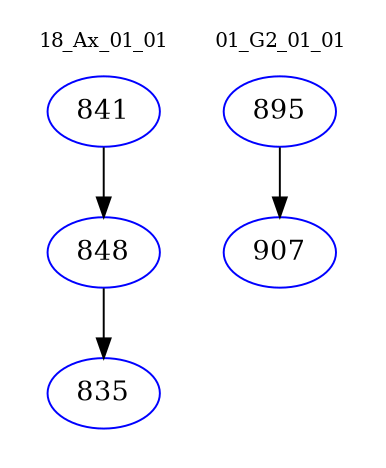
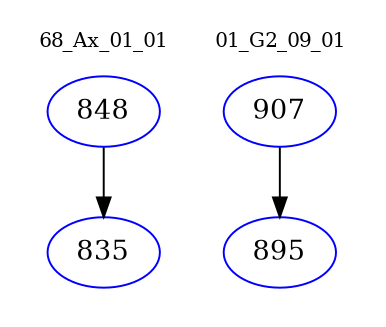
cluster "18_Ax_01_01": label "18_Ax_01_01" -> "68_Ax_01_01"
cluster "01_G2_01_01": label "01_G2_01_01" -> "01_G2_09_01"
node "841": removed
edge "895" -> "907": reversed
